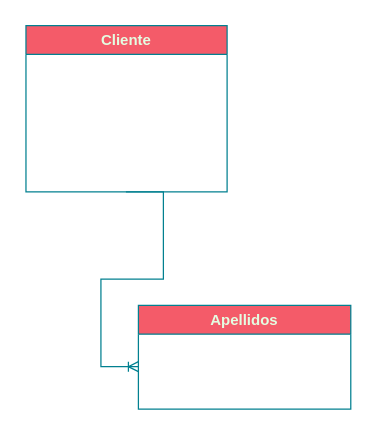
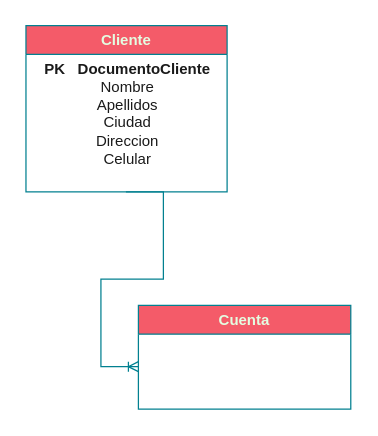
node "PK DocumentoCliente Nombre Apellidos Ciudad Direccion Celular": added
node "Apellidos": label "Apellidos" -> "Cuenta"
